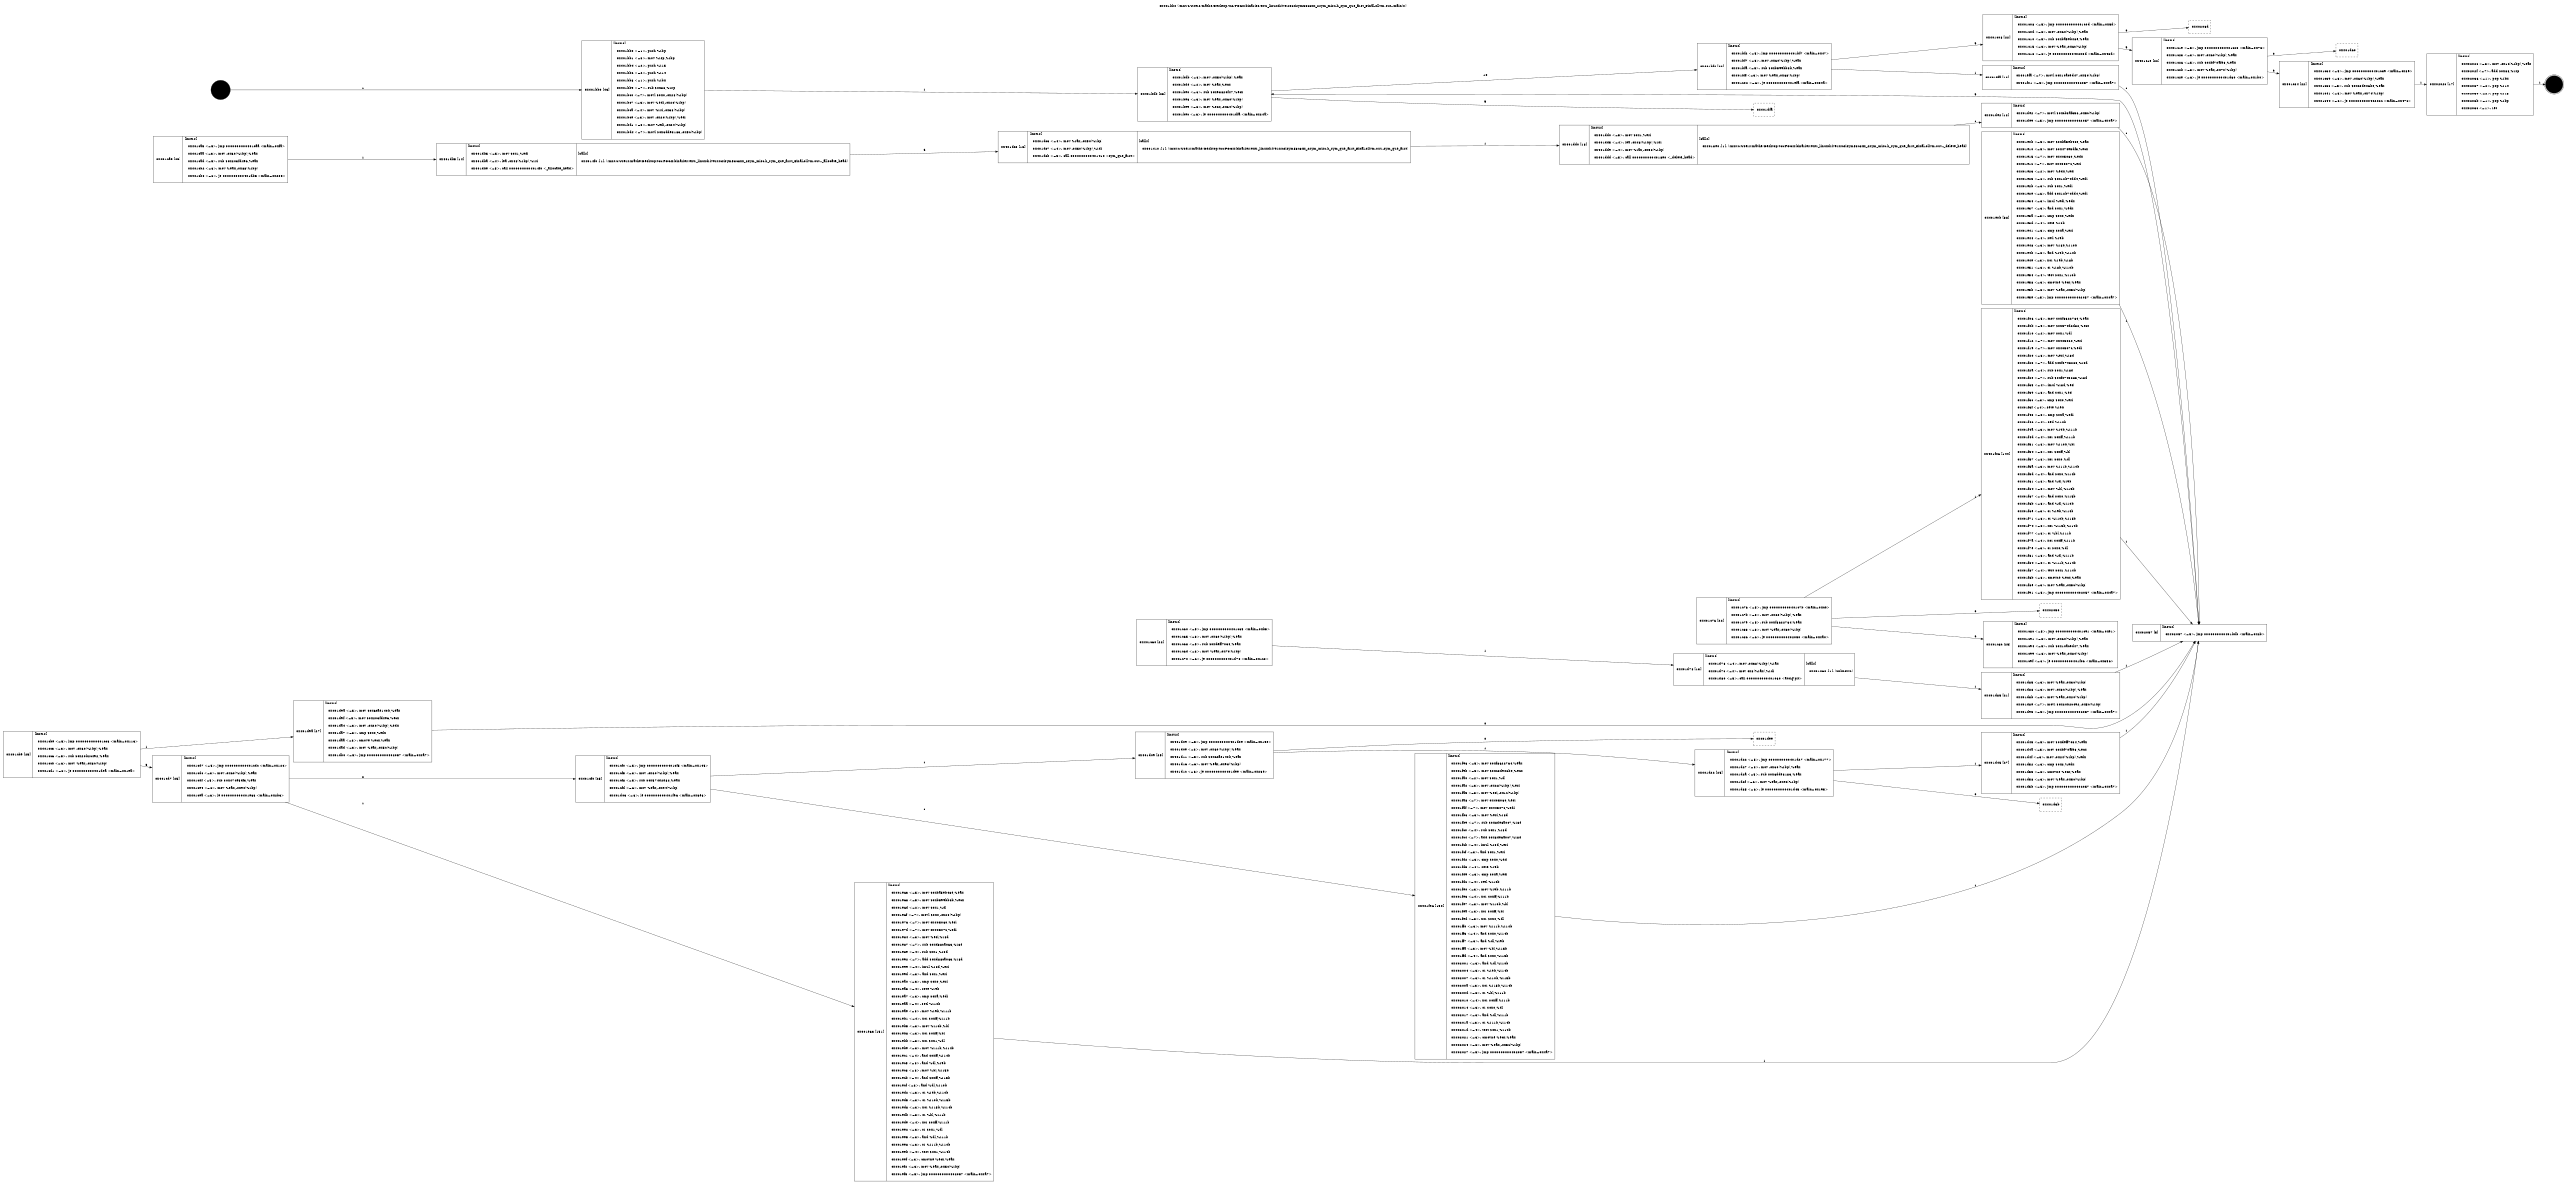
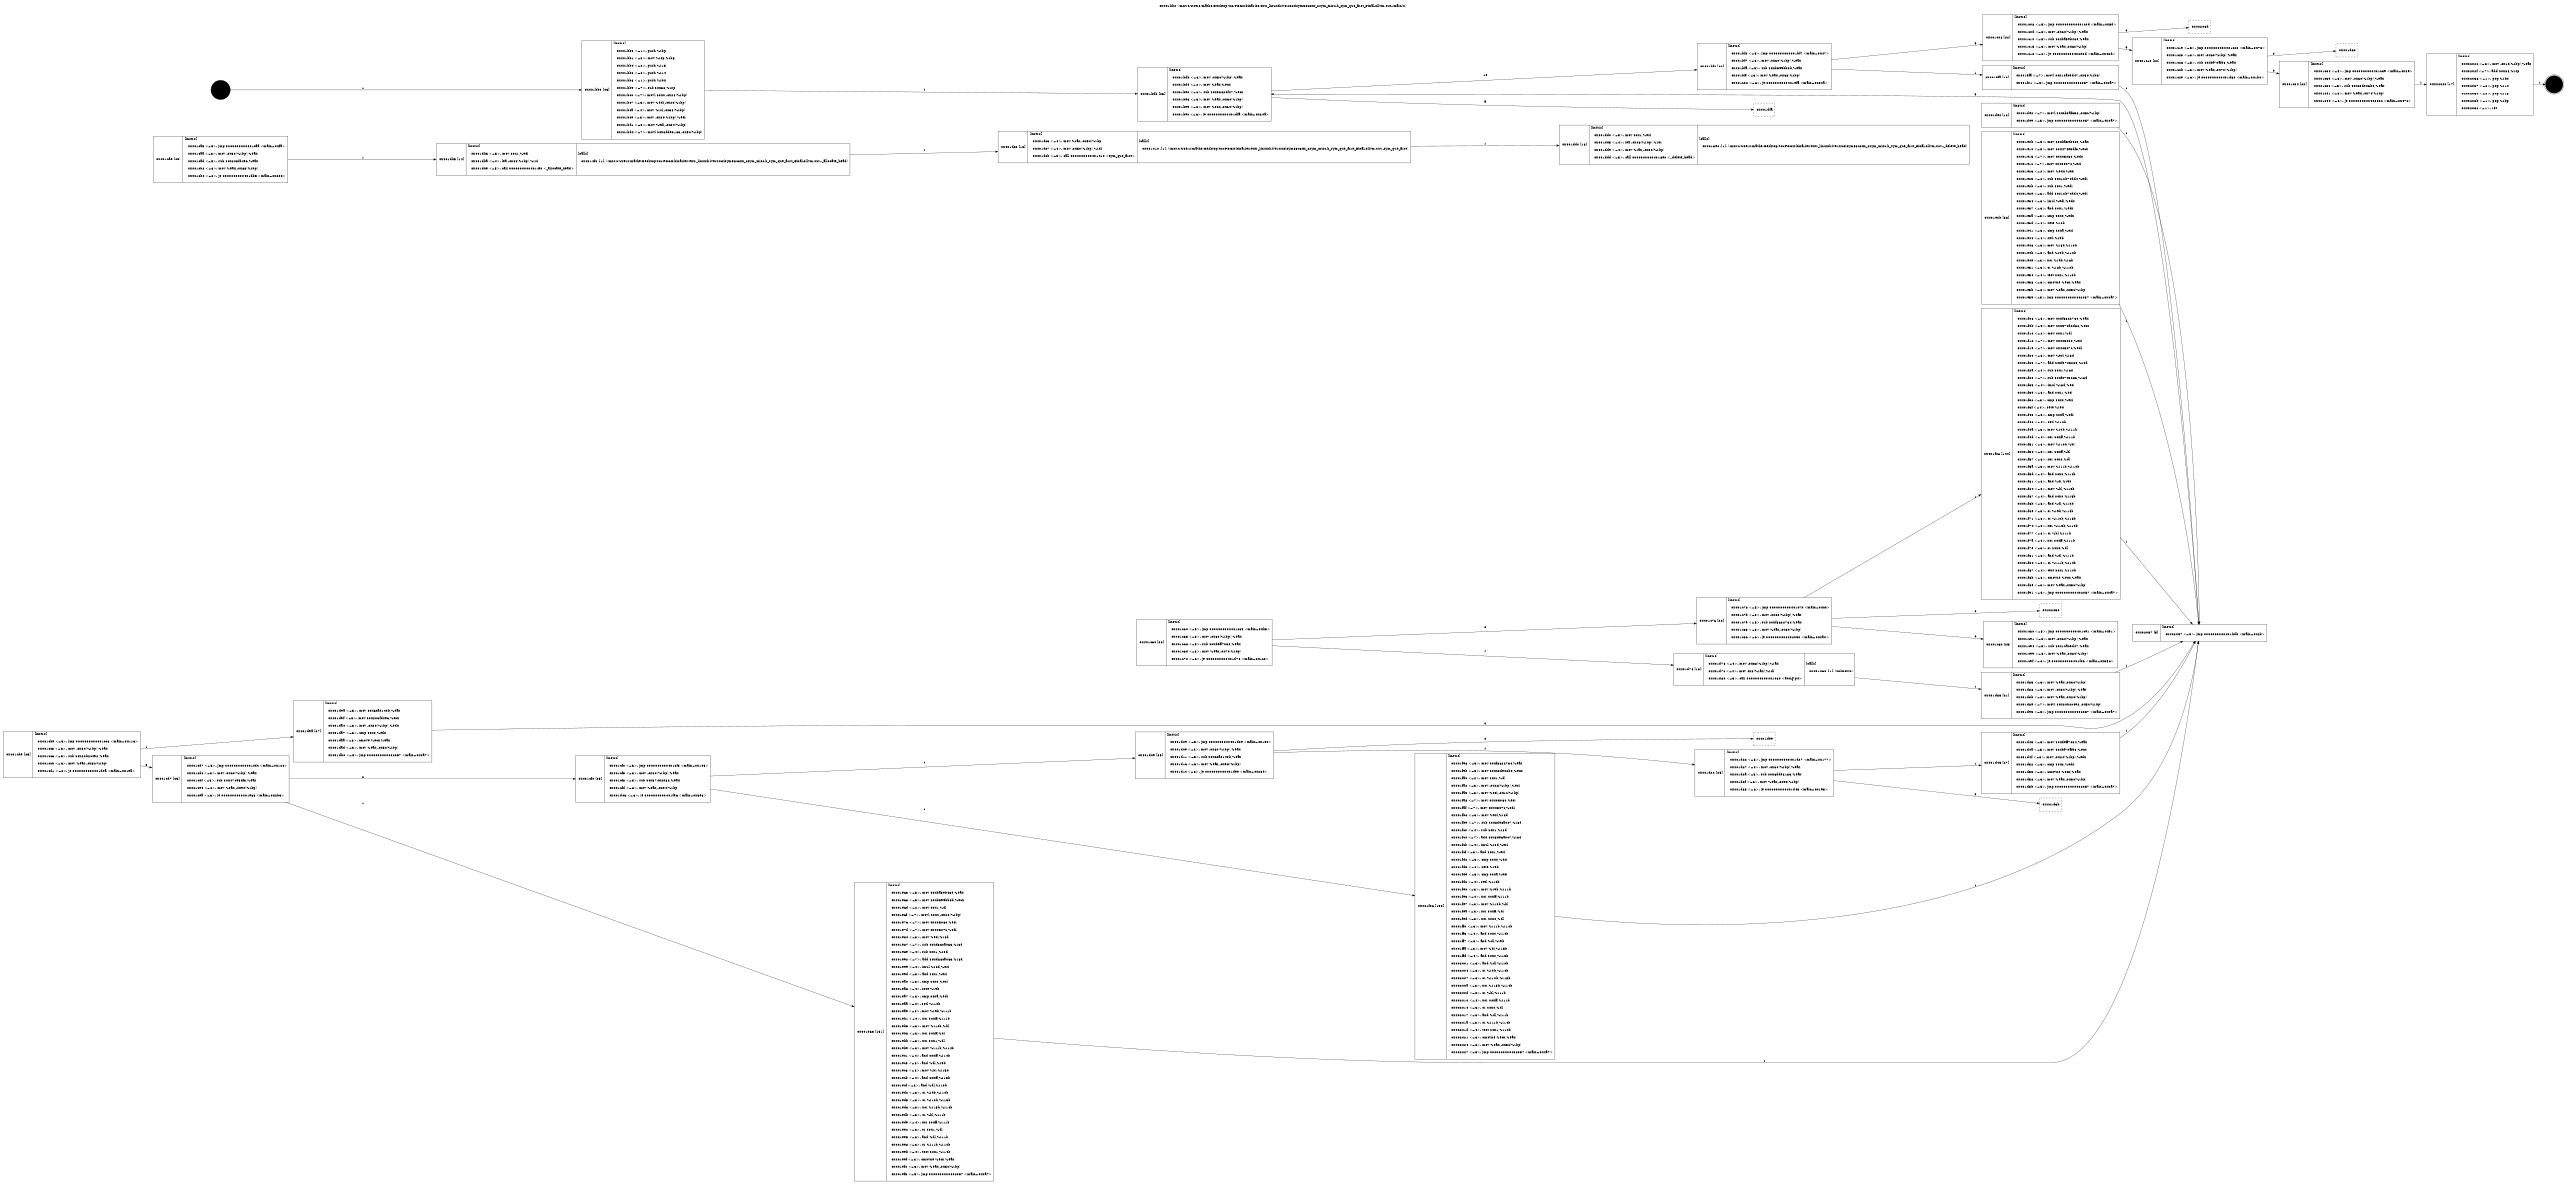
edge "0x401dd0 [18]" -> "0x401de2 [12]": removed, label "1"
edge "0x401db5 [14]" -> "0x401dc3 [13]": label " 6" -> " 1"
edge "0x401c60 [22]" -> "0x401c76 [22]": added, label "6"
